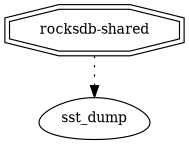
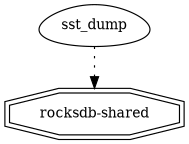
edge "rocksdb-shared" -> "sst_dump": reversed
